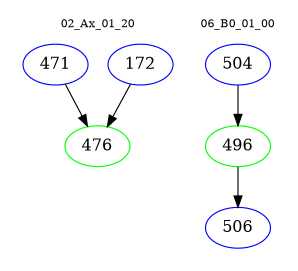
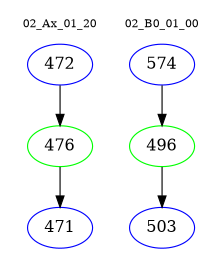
cluster "06_B0_01_00": label "06_B0_01_00" -> "02_B0_01_00"
node "172": label "172" -> "472"
node "504": label "504" -> "574"
edge "471" -> "476": reversed
node "506": label "506" -> "503"
